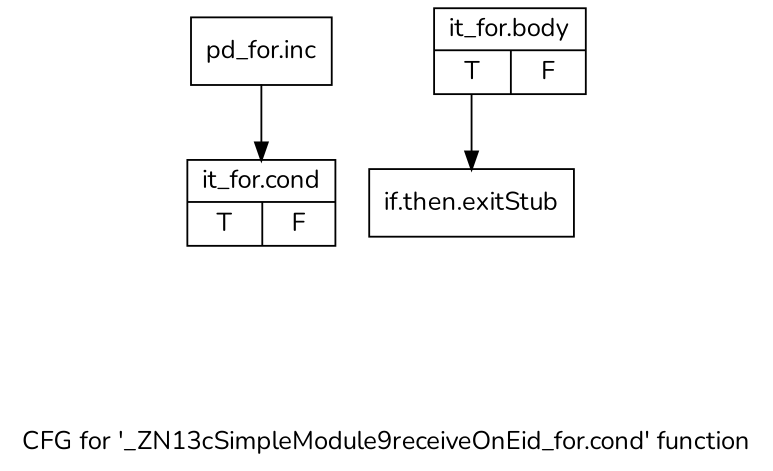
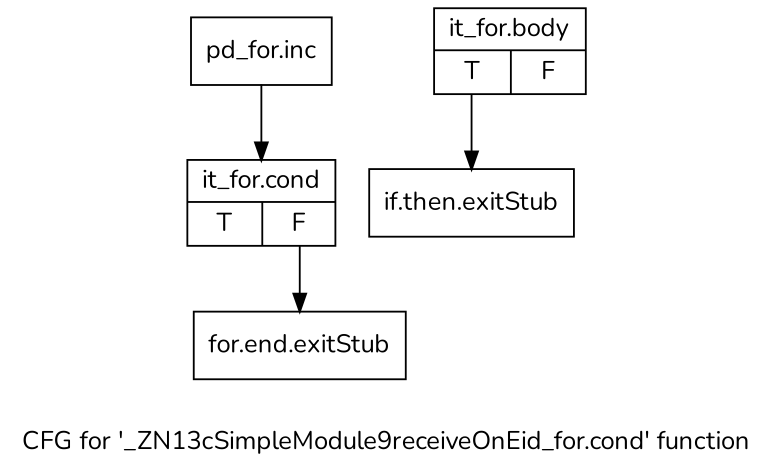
node "for.end.exitStub": added
